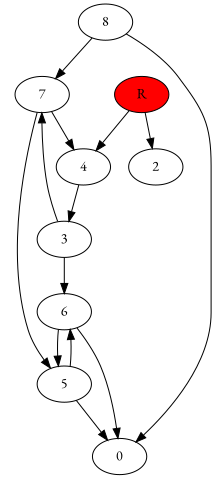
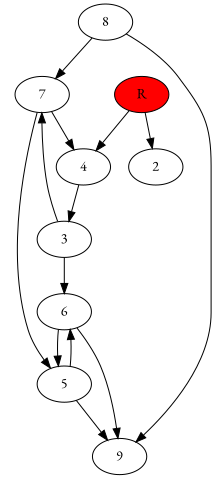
node "0": label "0" -> "9"
